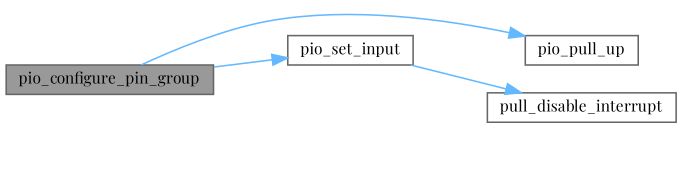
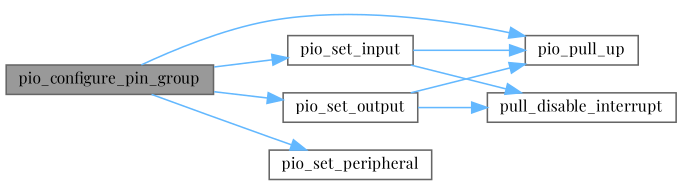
edge "pio_set_input" -> "pio_pull_up": added
node "pio_set_output": added
node "pio_set_peripheral": added
